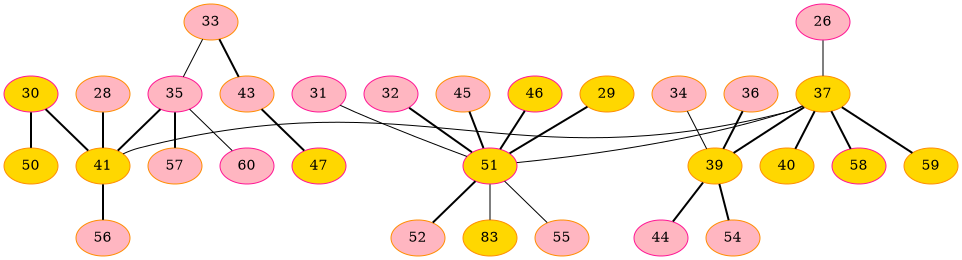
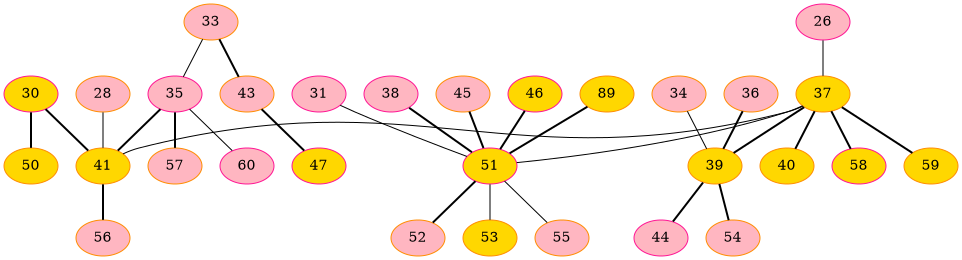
node "32": label "32" -> "38"
node "29": label "29" -> "89"
edge "28" -- "41": style bold -> solid
node "83": label "83" -> "53"
